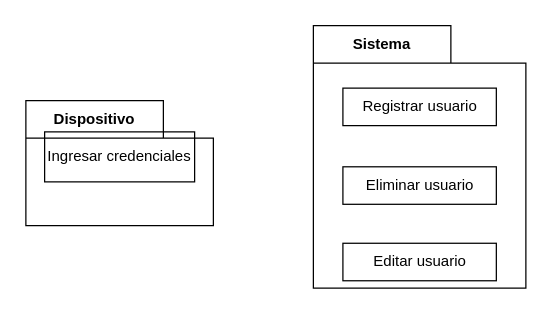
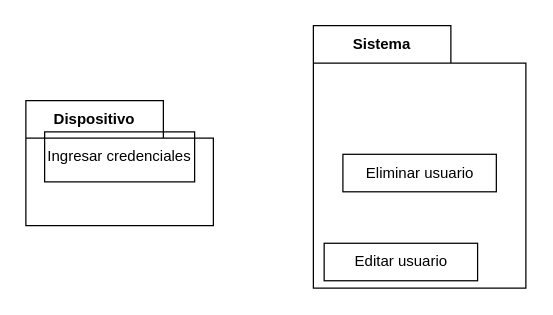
node "Registrar usuario": removed
node "Eliminar usuario": moved (419, 186) -> (419, 173)
node "Editar usuario": moved (419, 262) -> (401, 262)
